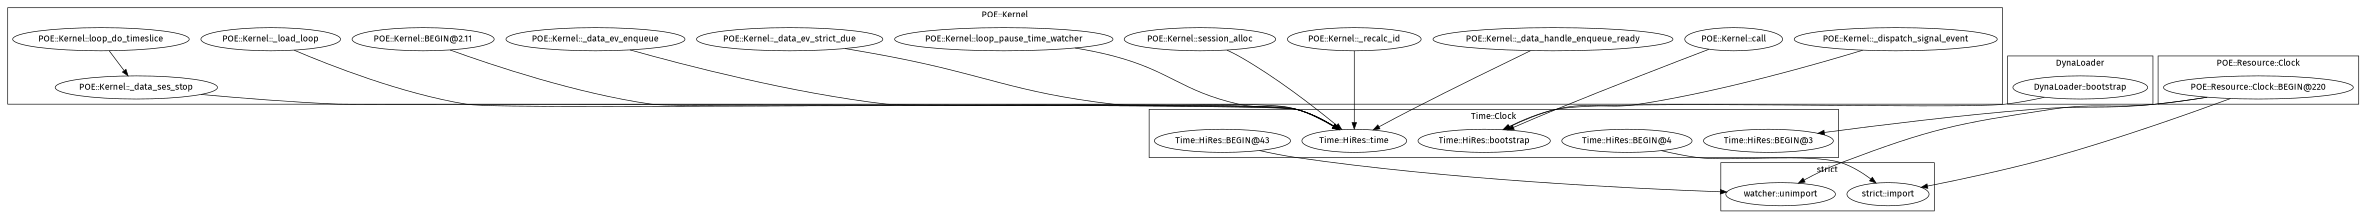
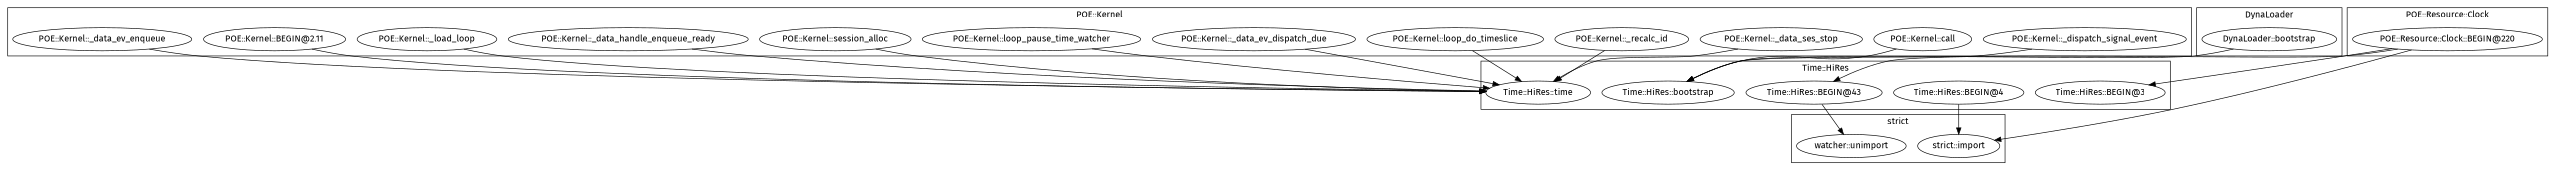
node "POE::Kernel::_data_ev_strict_due": label "POE::Kernel::_data_ev_strict_due" -> "POE::Kernel::_data_ev_dispatch_due"
edge "POE::Kernel::loop_do_timeslice" -> "POE::Kernel::_data_ses_stop": now "POE::Kernel::loop_do_timeslice" -> "Time::HiRes::time"
cluster "Time::Clock": label "Time::Clock" -> "Time::HiRes"
edge "POE::Resource::Clock::BEGIN@220" -> "watcher::unimport": now "POE::Resource::Clock::BEGIN@220" -> "Time::HiRes::BEGIN@43"
